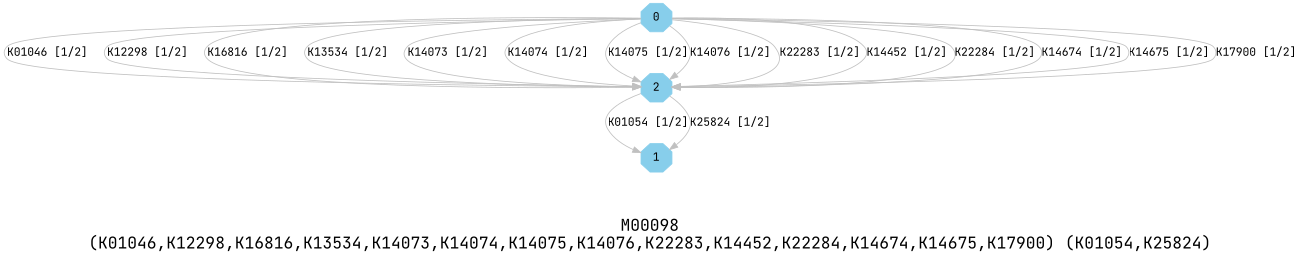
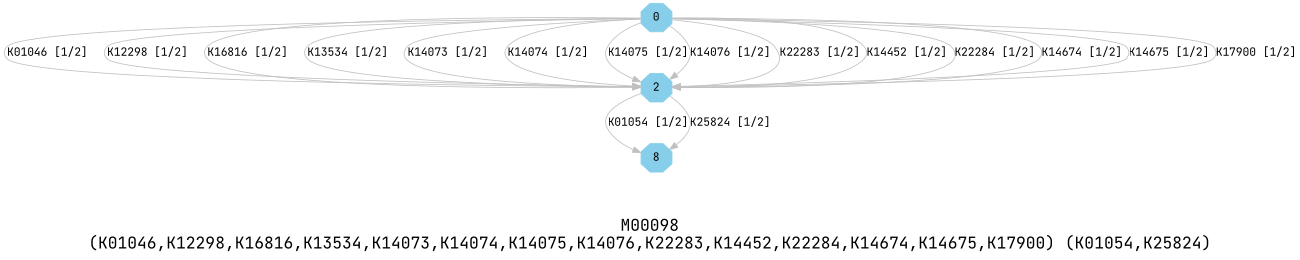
node "1": label "1" -> "8"
